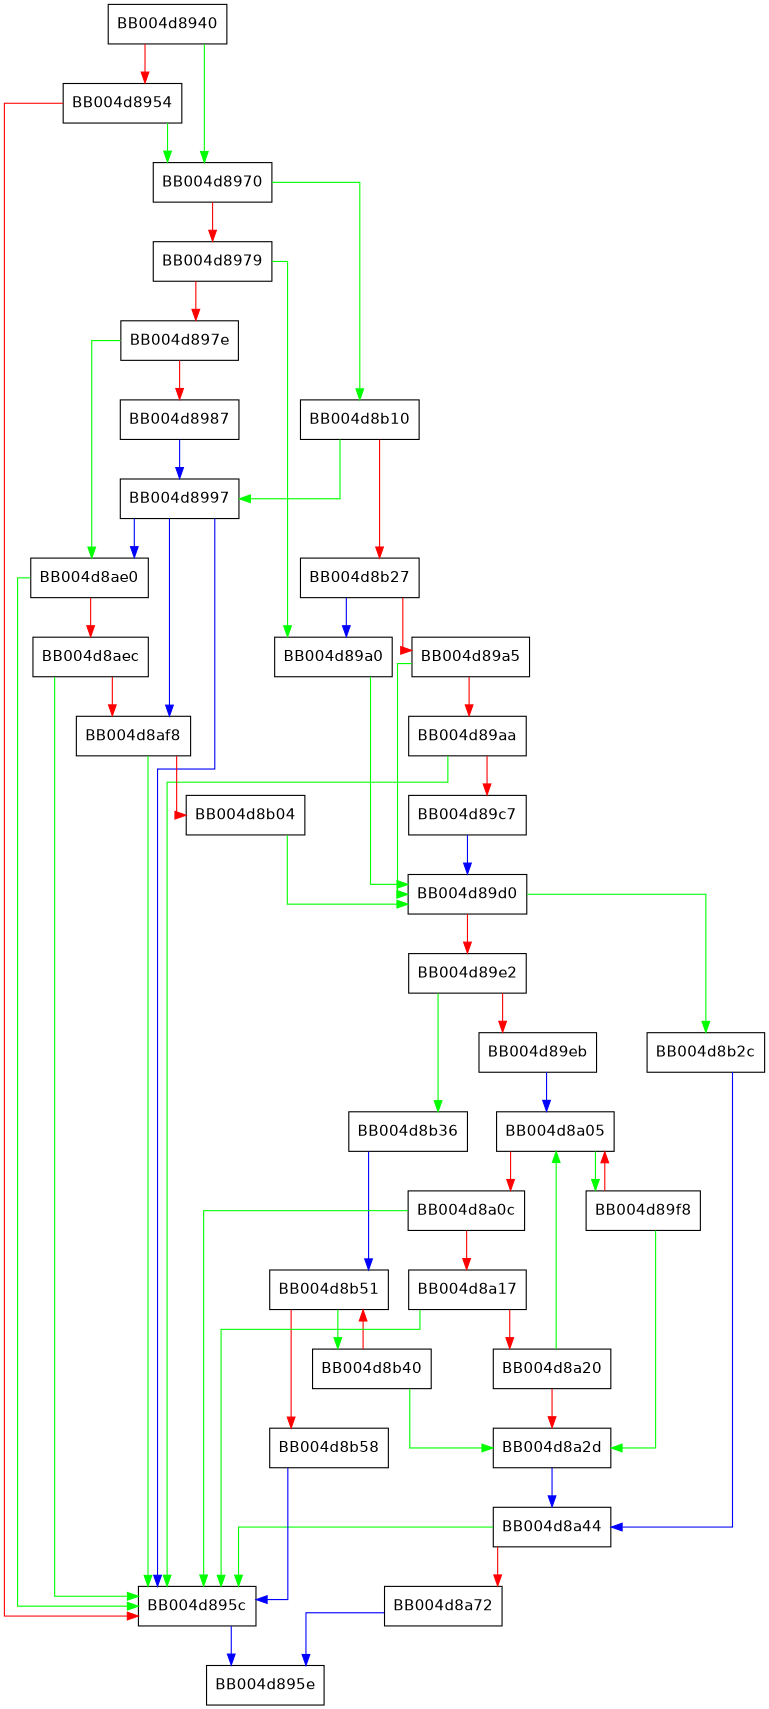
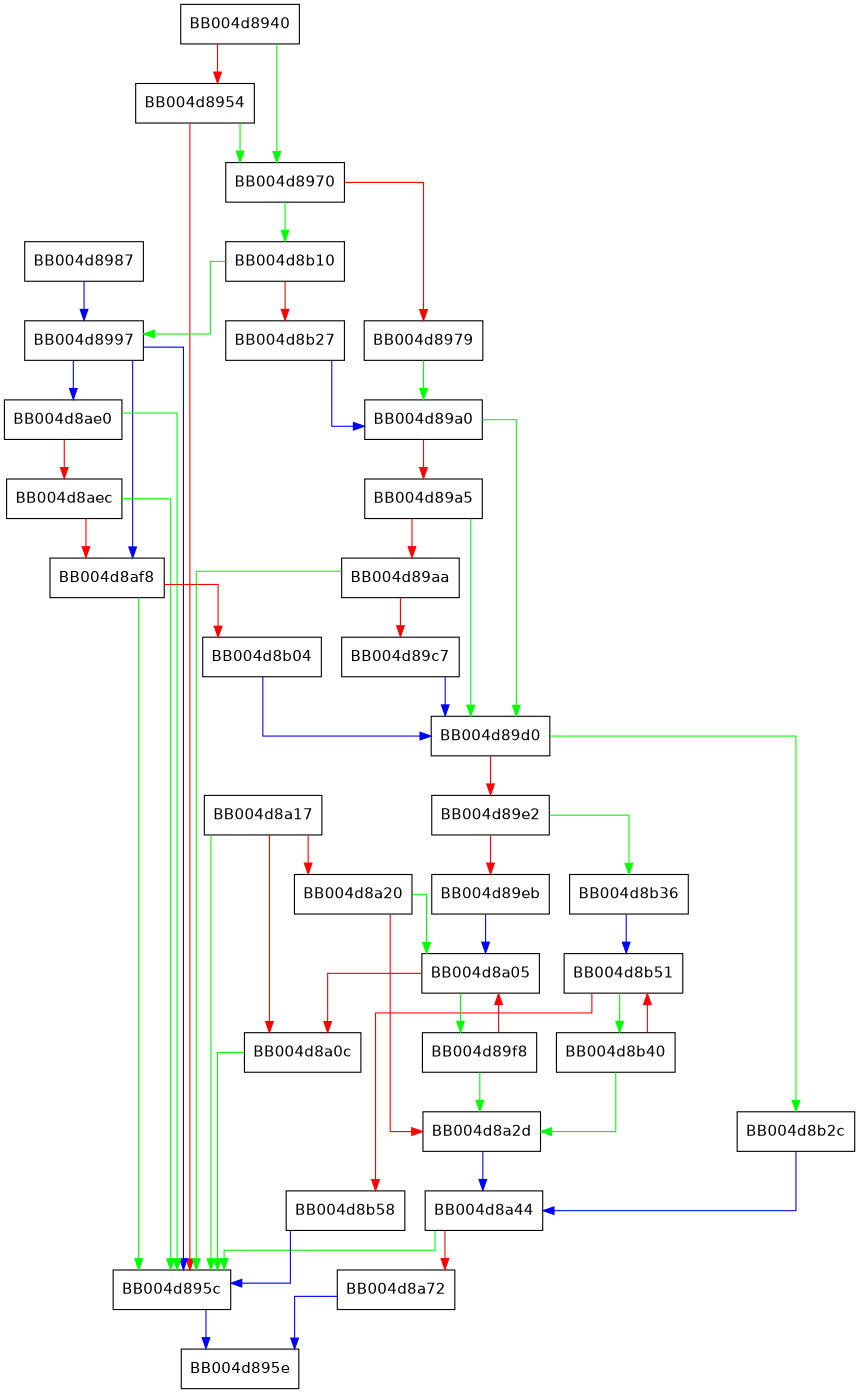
node "BB004d897e": removed
edge "BB004d8b27" -> "BB004d89a5": now "BB004d89a0" -> "BB004d89a5"
edge "BB004d8b04" -> "BB004d89d0": color green -> blue
edge "BB004d8a0c" -> "BB004d8a17": reversed
